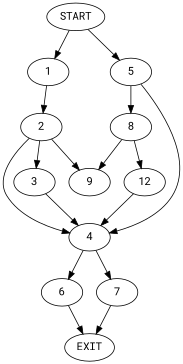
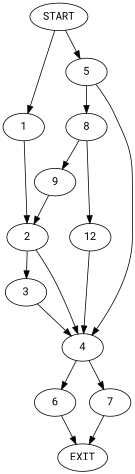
edge "2" -> "9": reversed
